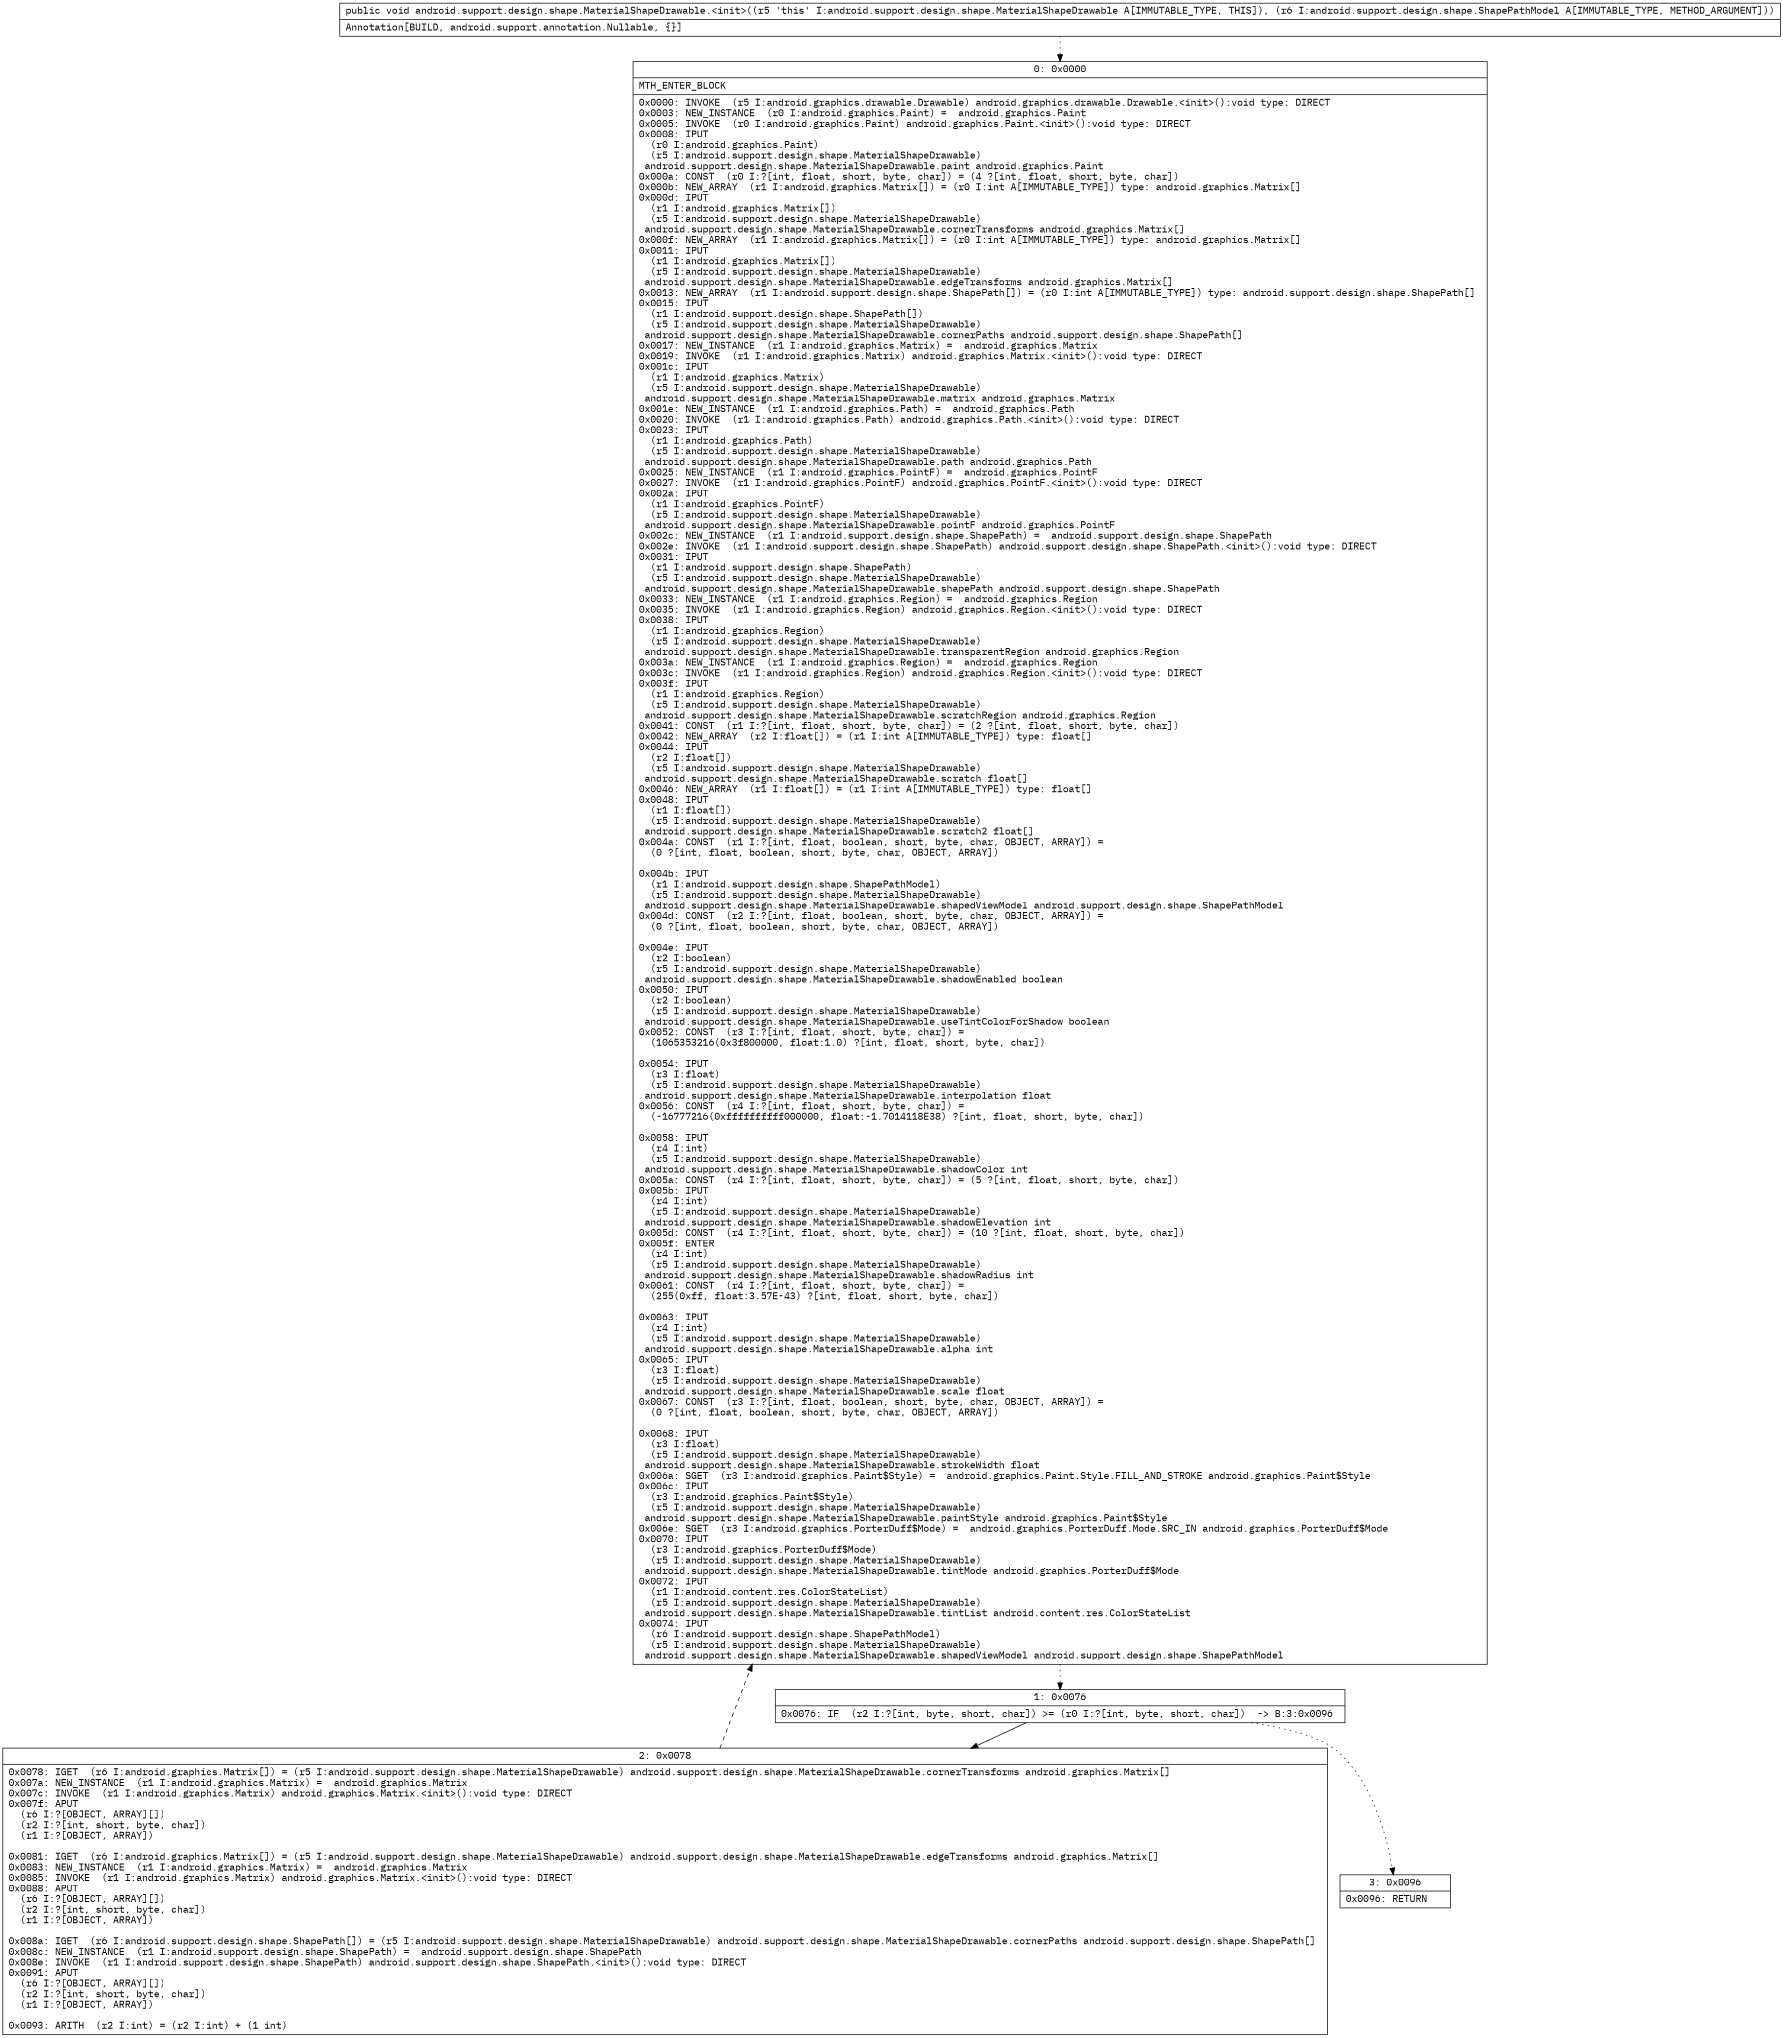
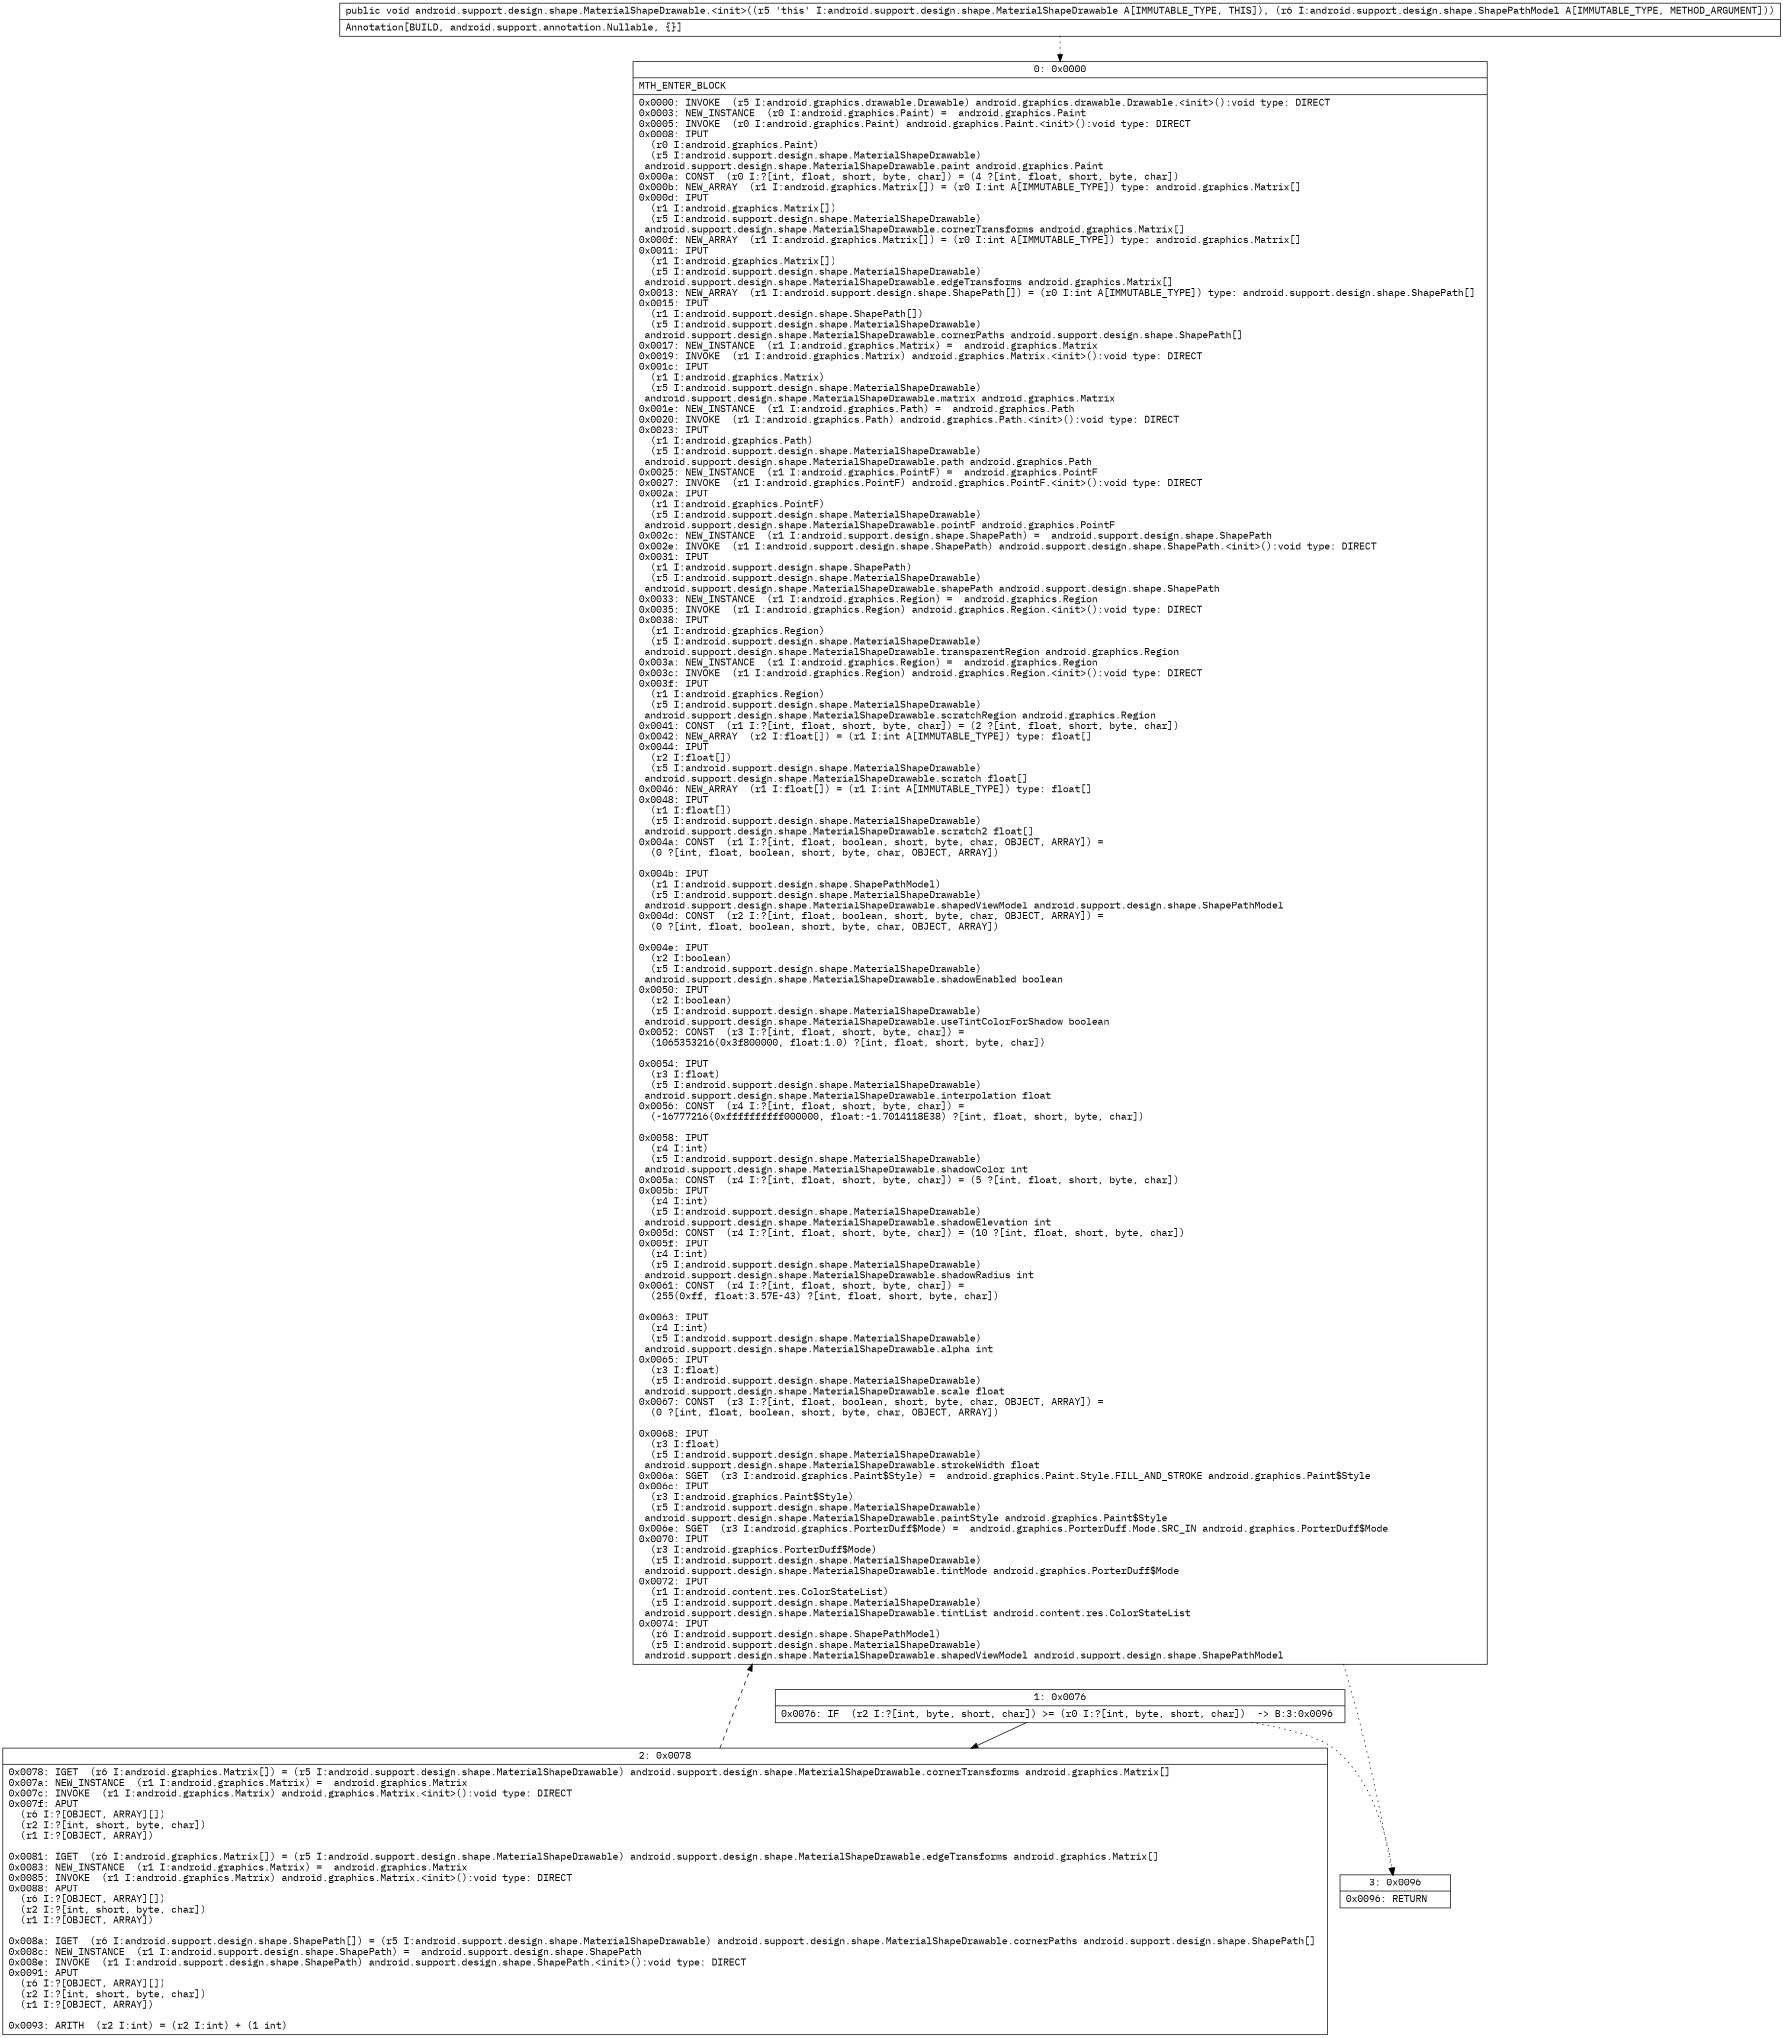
node "0: 0x0000": text "0x005f: ENTER" -> "0x005f: IPUT"
edge "0: 0x0000" -> "1: 0x0076": now "0: 0x0000" -> "3: 0x0096"
